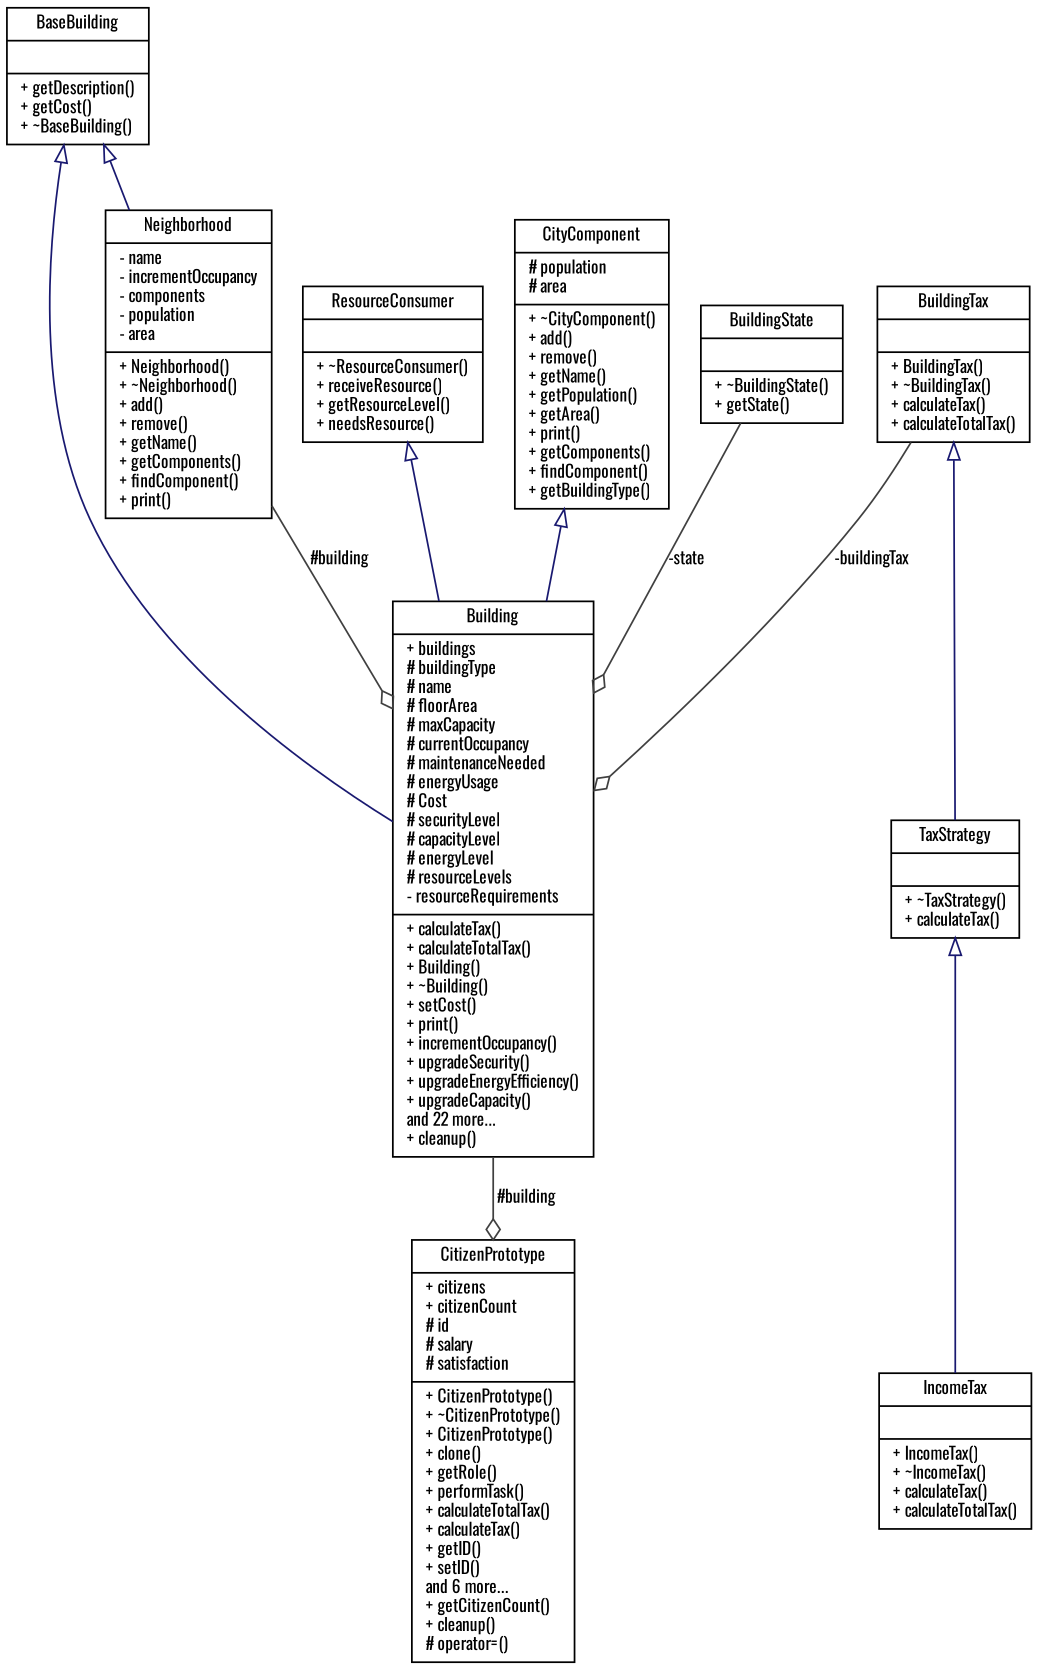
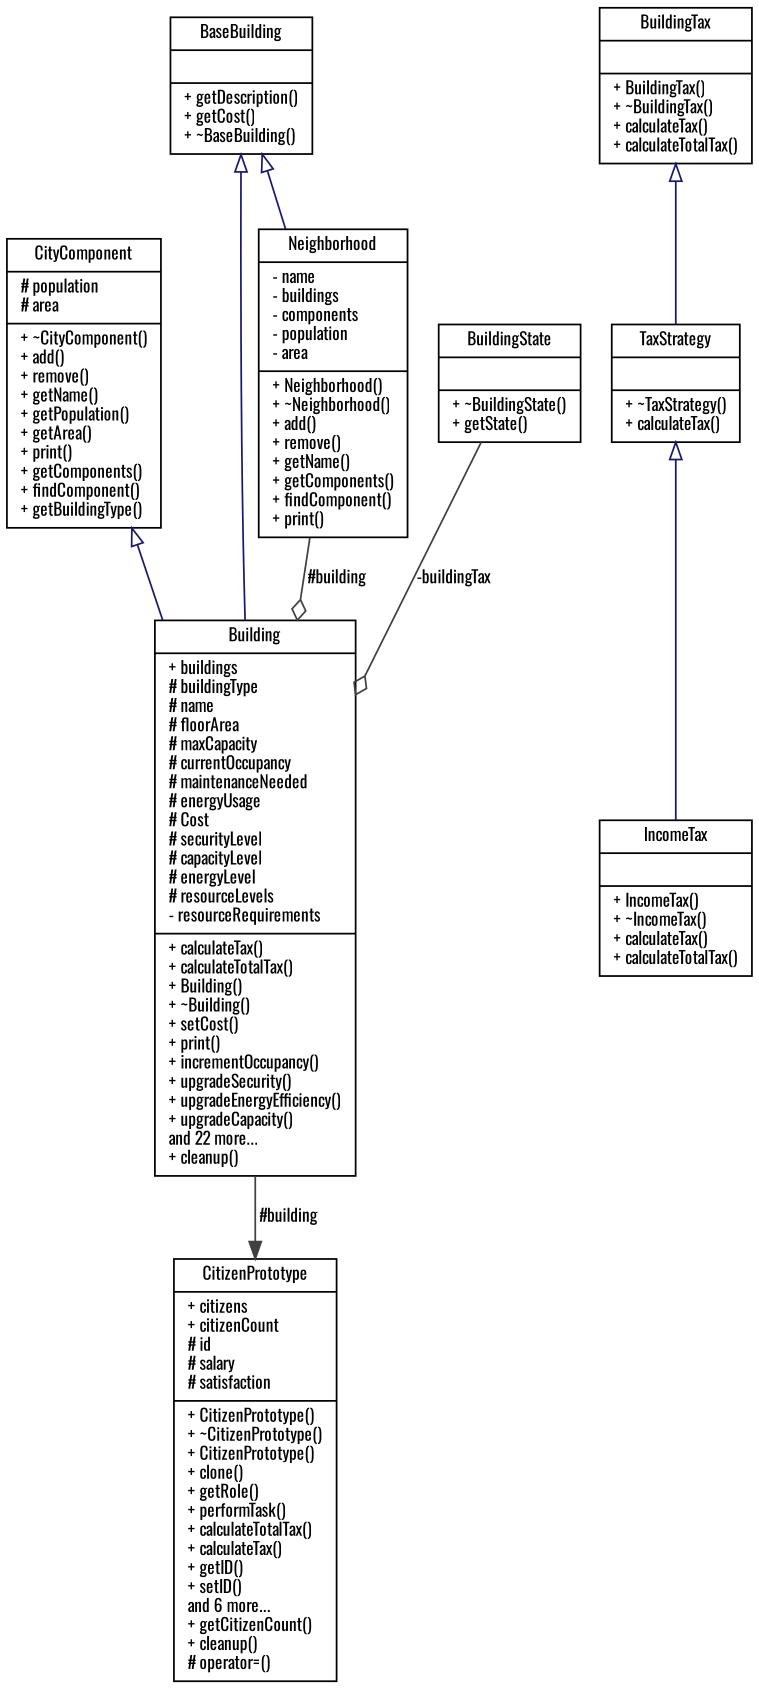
node "Neighborhood": text "- incrementOccupancy" -> "- buildings"
node "ResourceConsumer": removed
edge "BuildingState" -> "Building": label " -state" -> " -buildingTax"
edge "BuildingTax" -> "Building": removed, label "-buildingTax"
edge "Building" -> "CitizenPrototype": arrowhead odiamond -> normal
